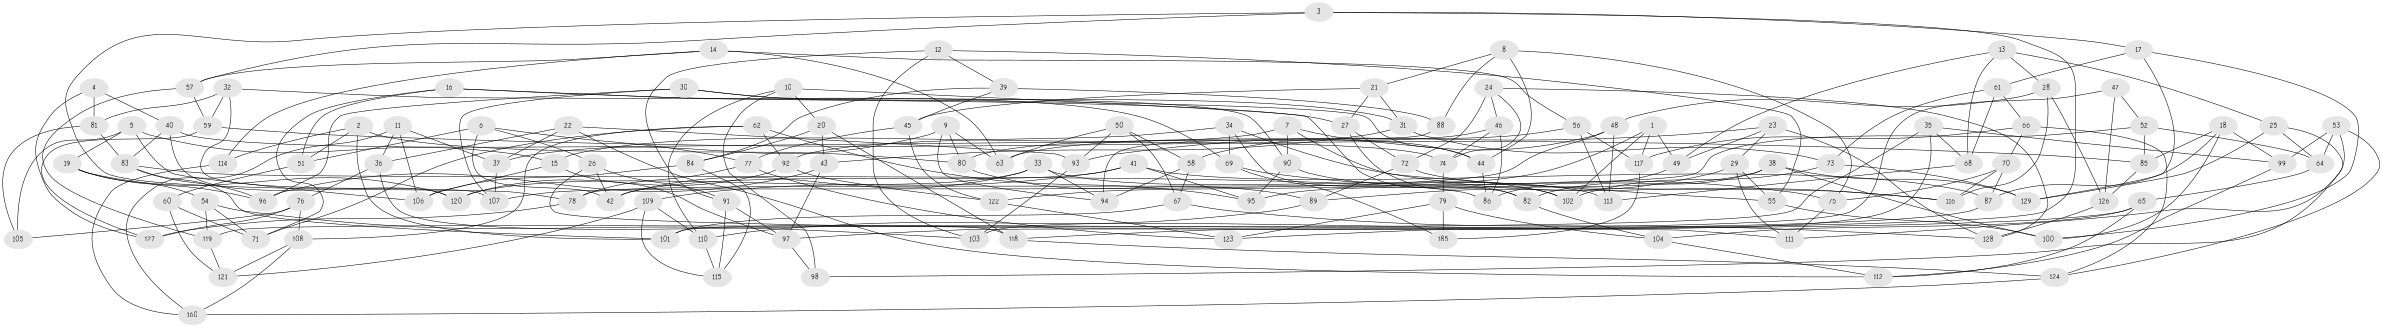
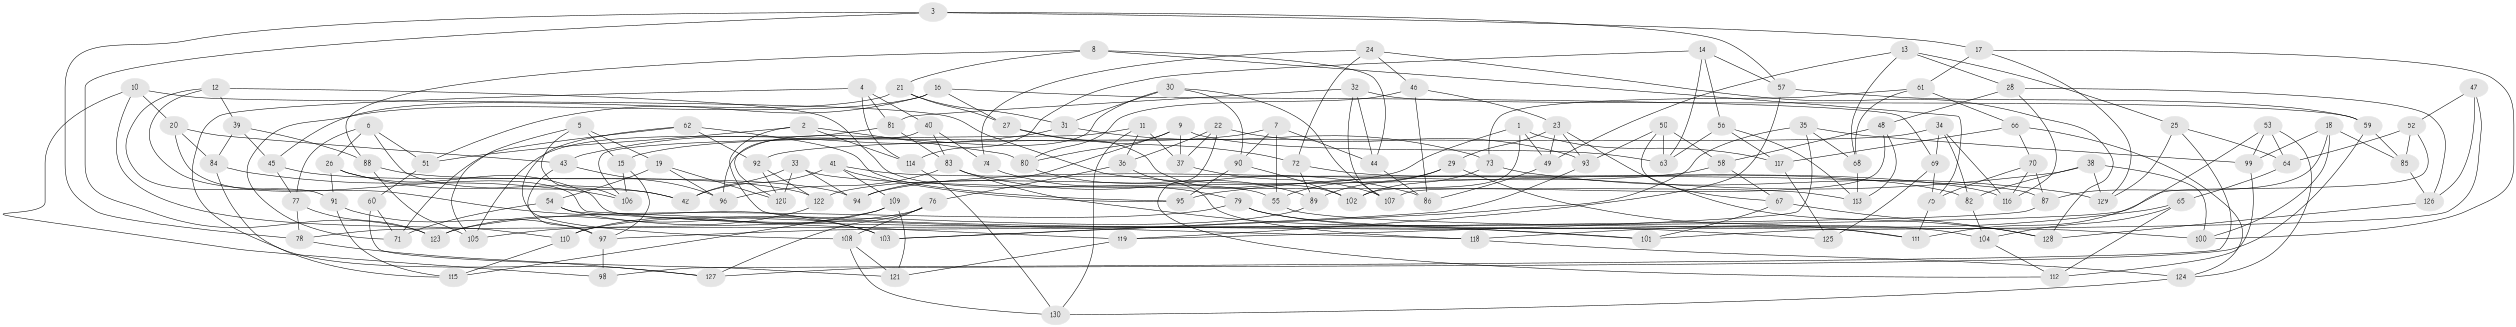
edge "4" -- "114": added
edge "46" -- "74": now "46" -- "23"
edge "88" -- "105": added
node "185": label "185" -> "125"
node "160": label "160" -> "130"
